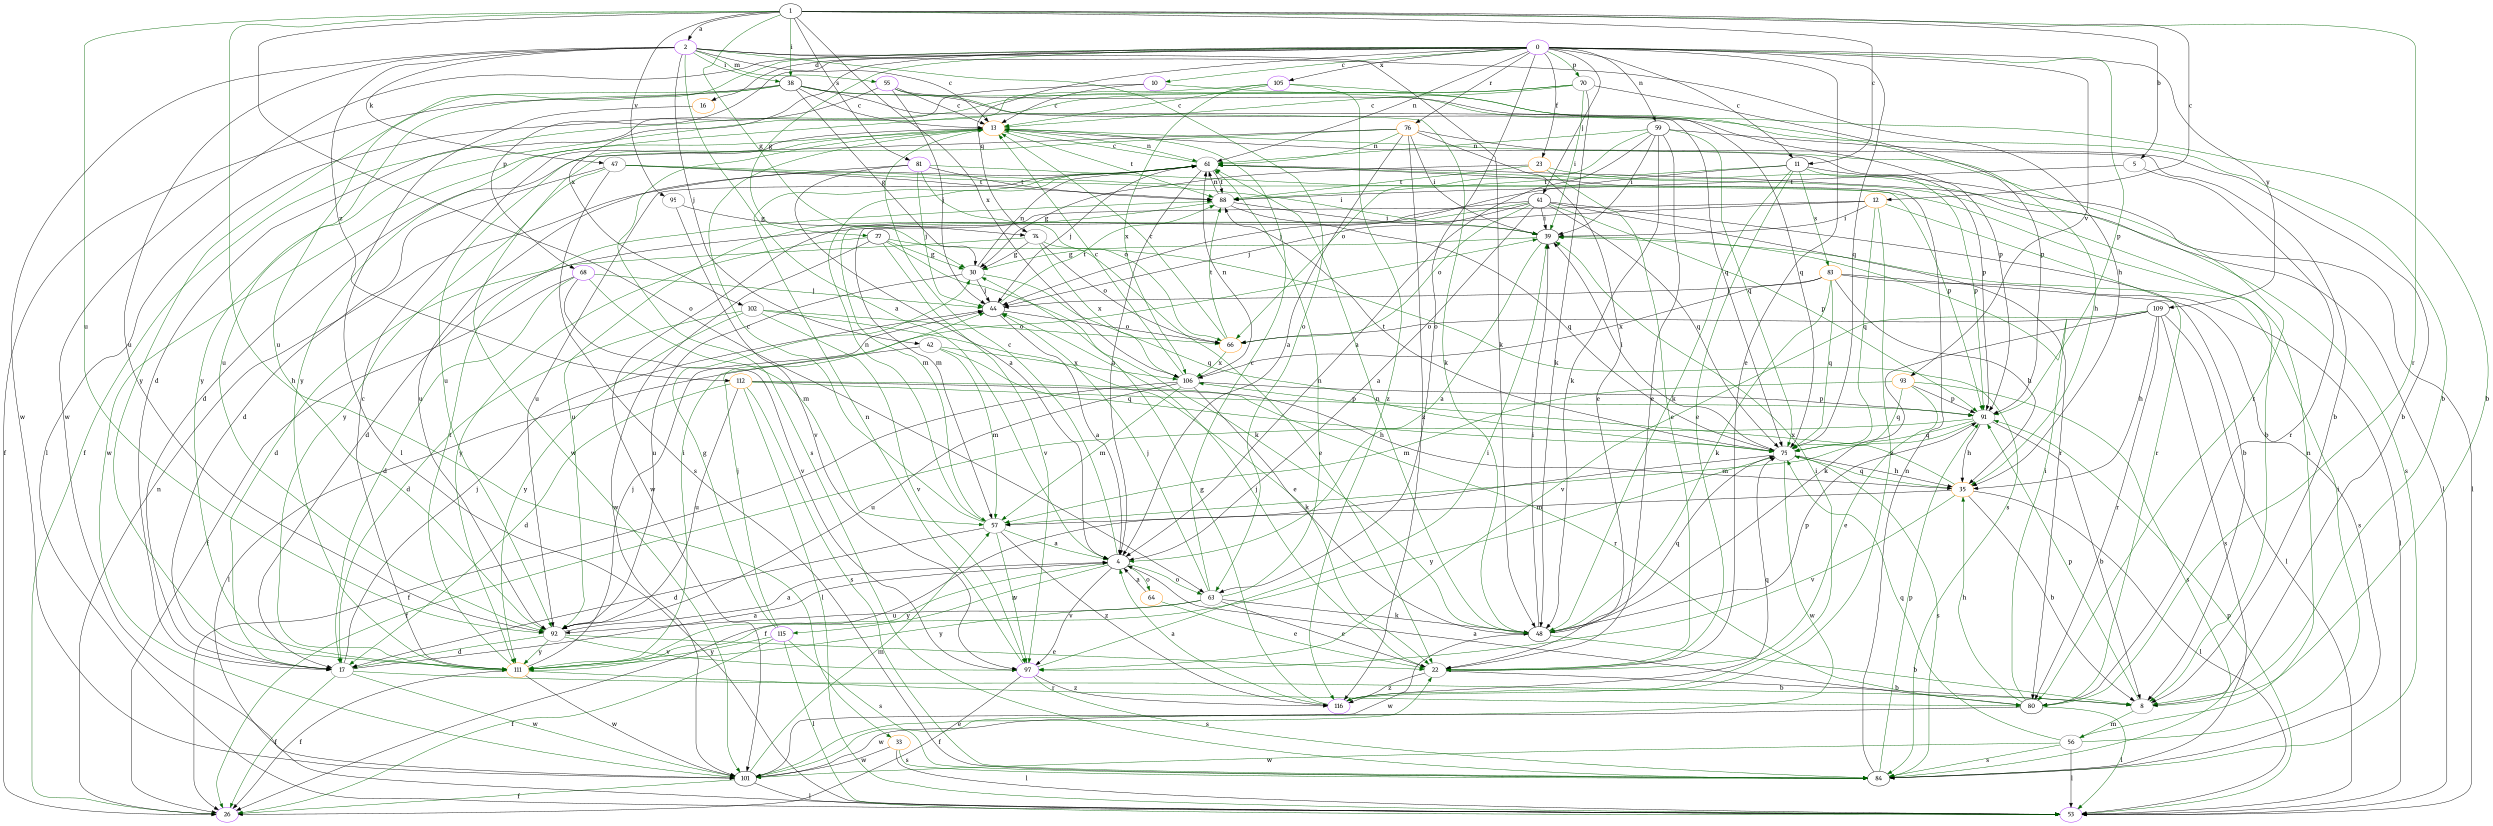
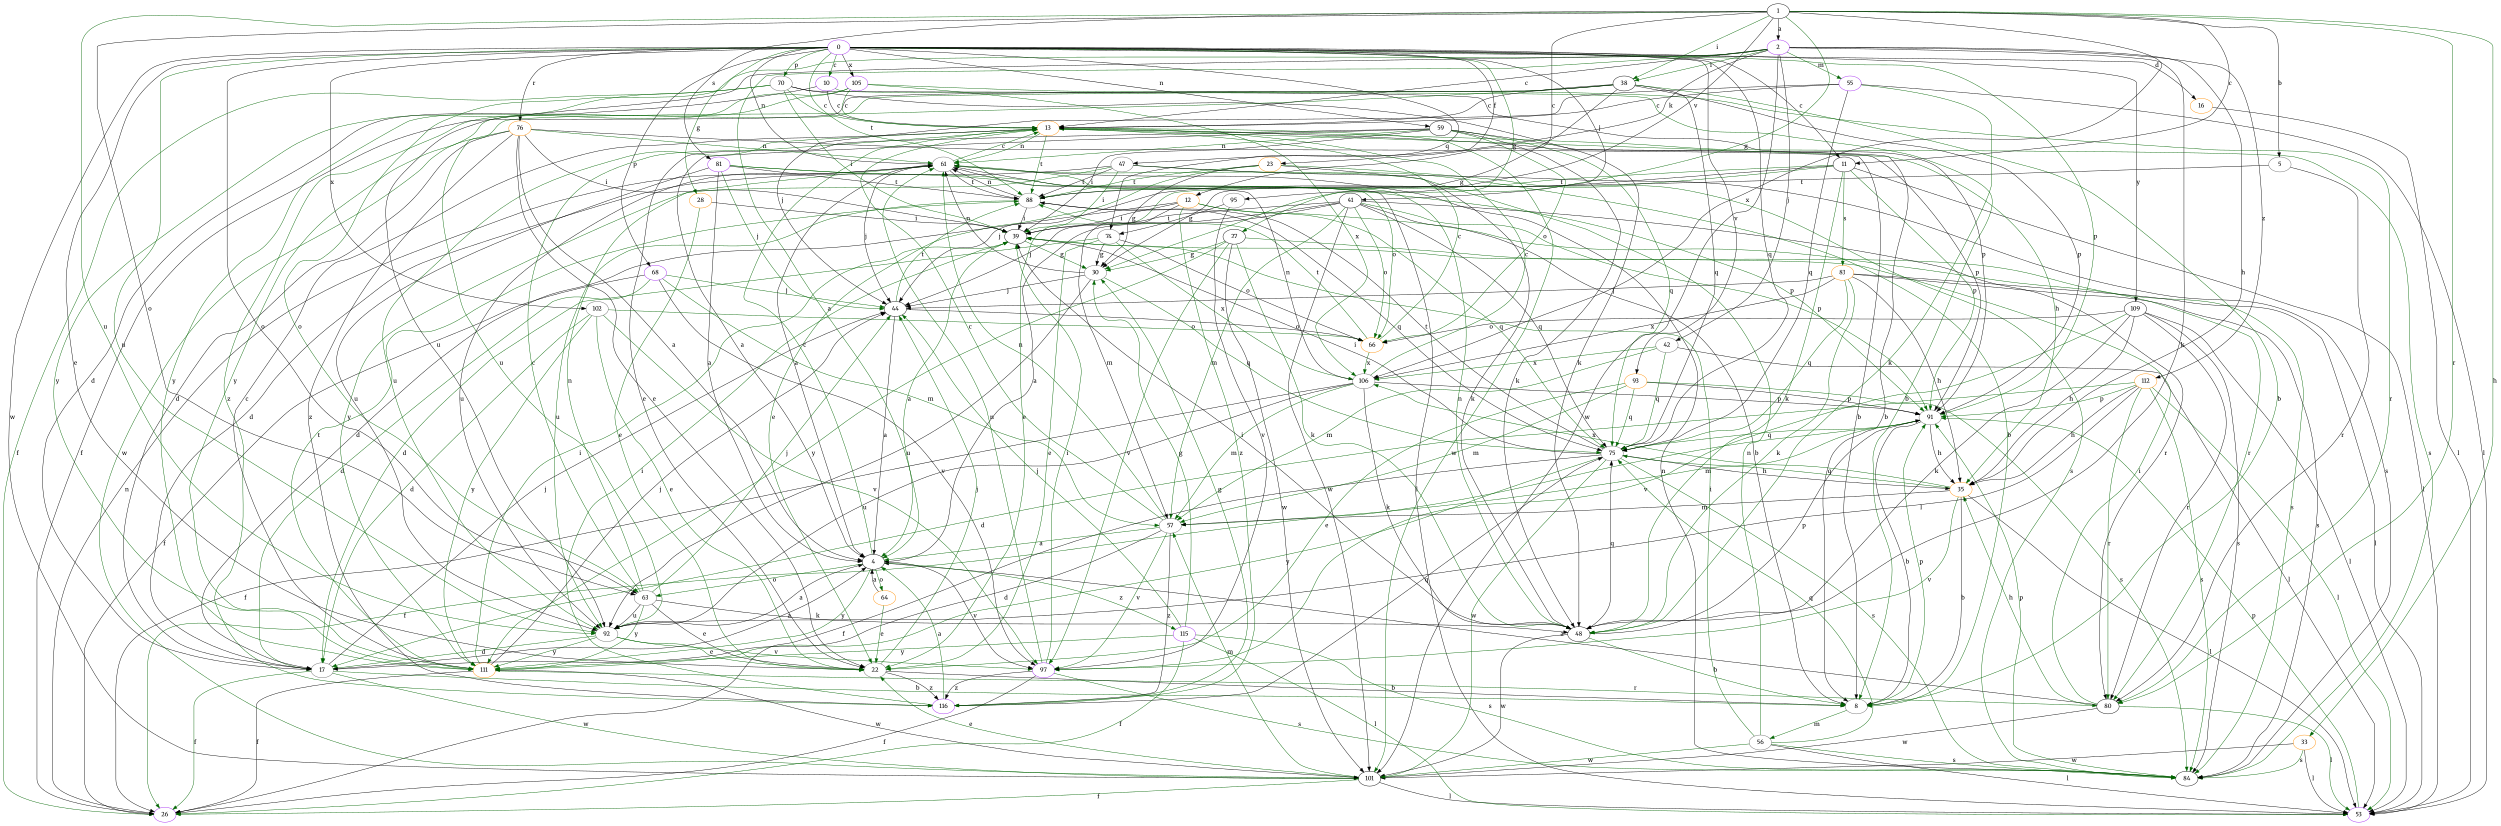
edge "0" -> "88": added, label "t"
node "28": added
edge "23" -> "48": added, label "k"
edge "112" -> "92": label "u" -> "l"
